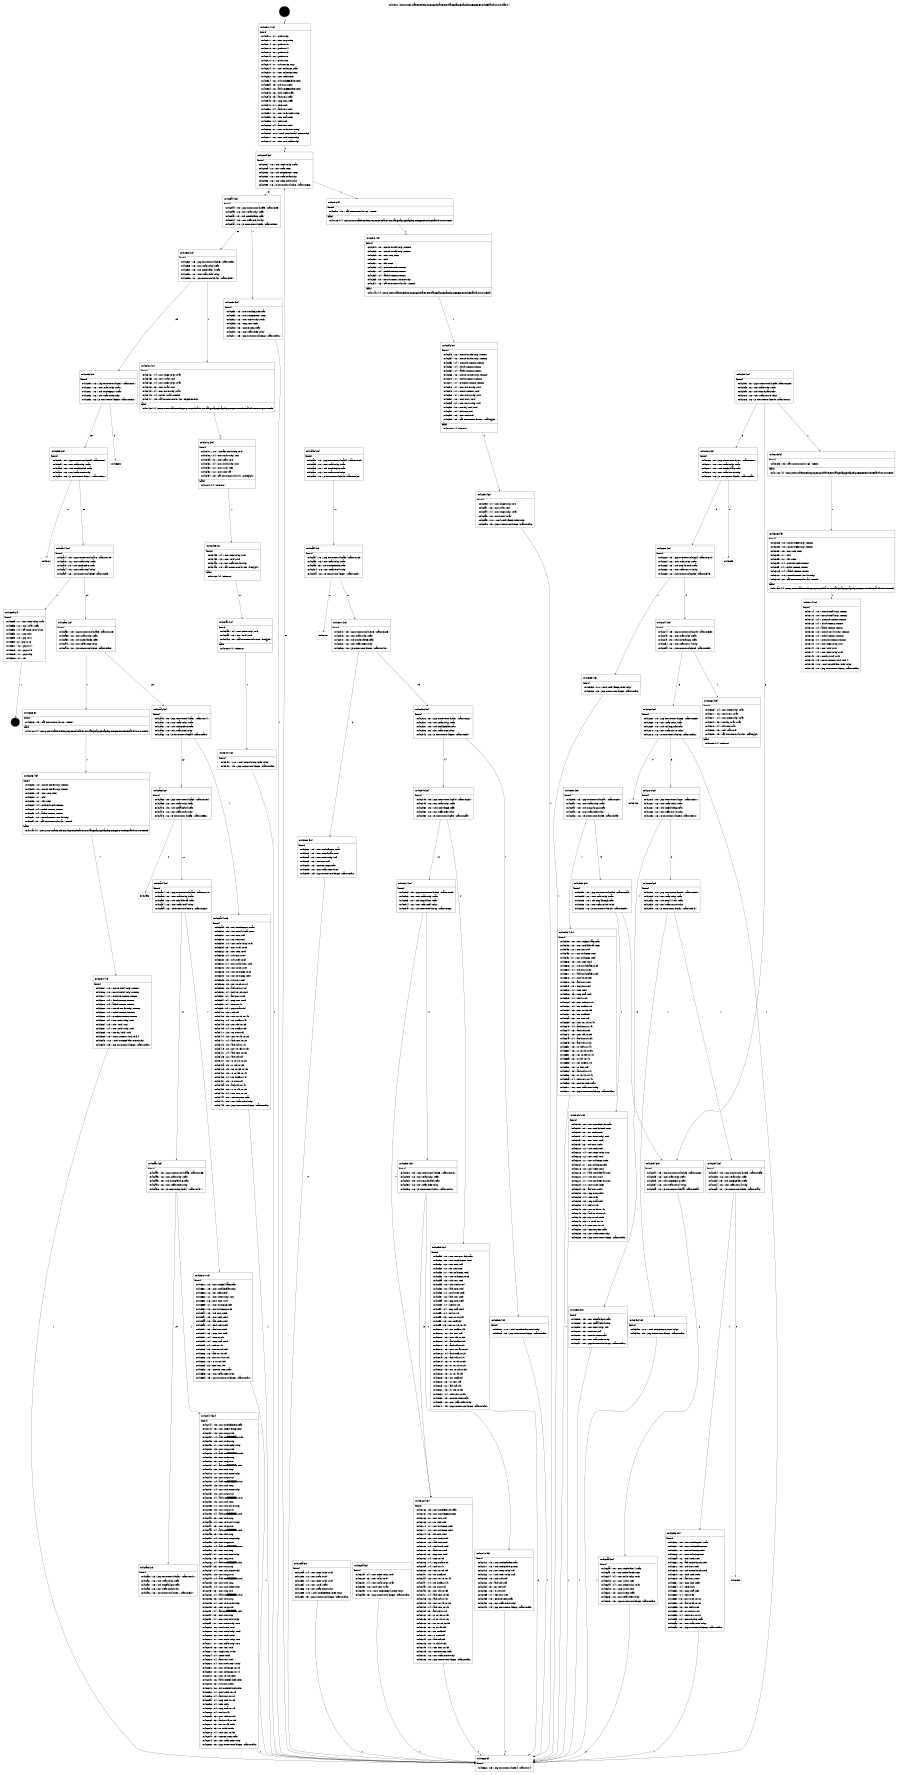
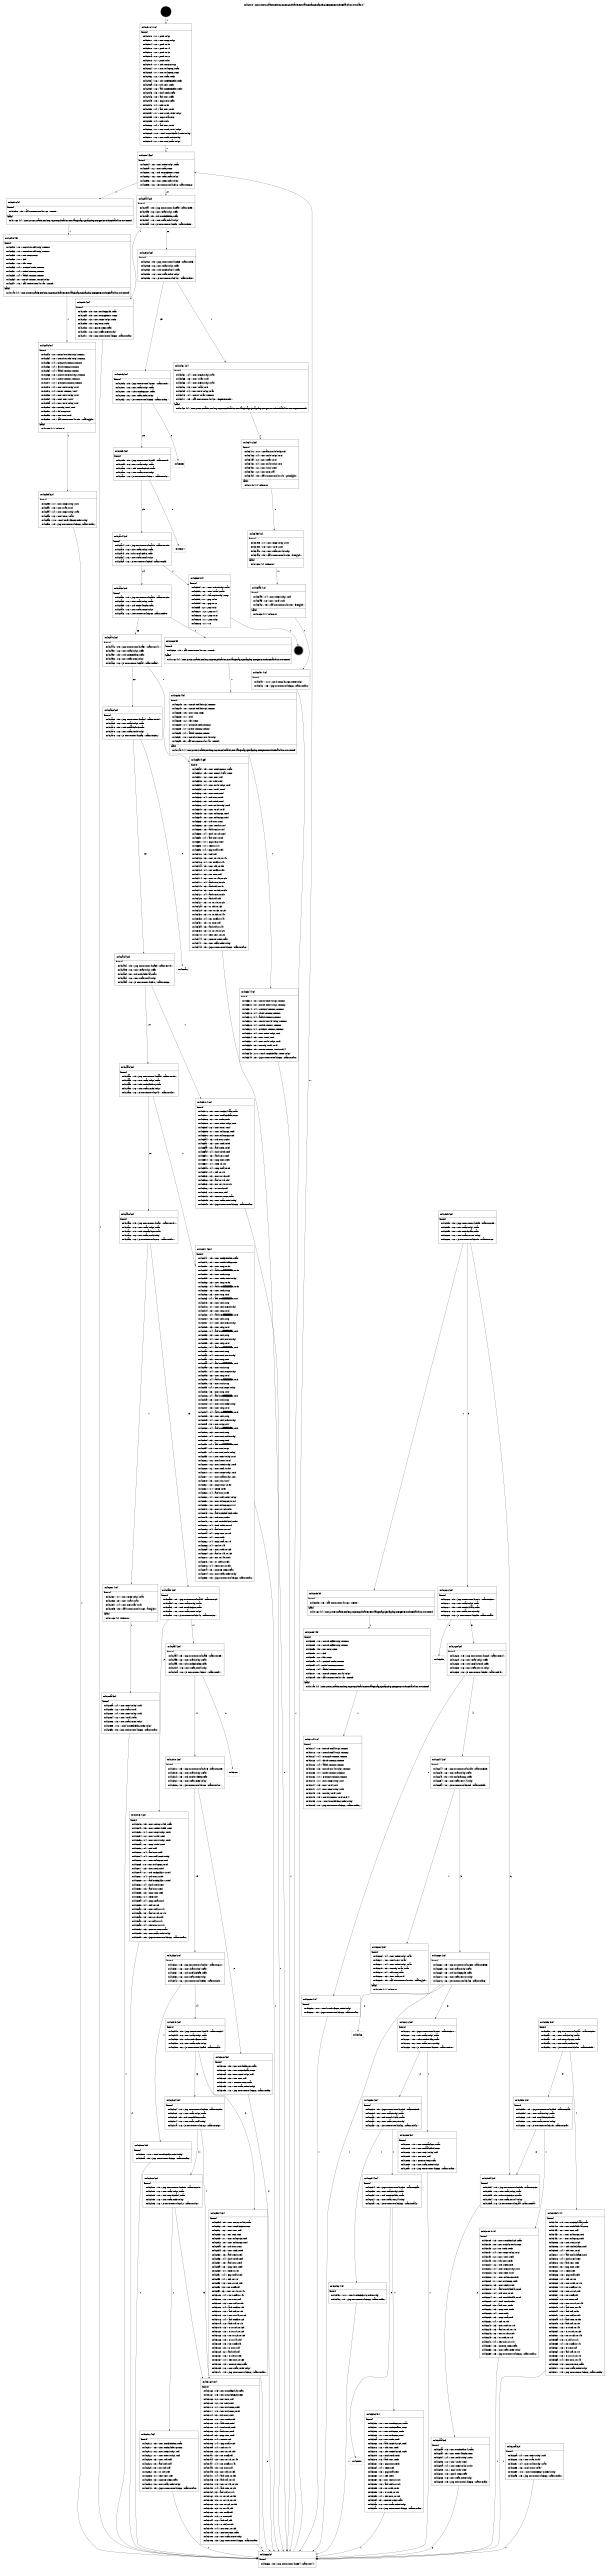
edge "0x402abc [28]" -> "0x402ad8 [28]": added, label "19"
node "0x402ec7 [19]": added
node "0x403046 [122]": added
